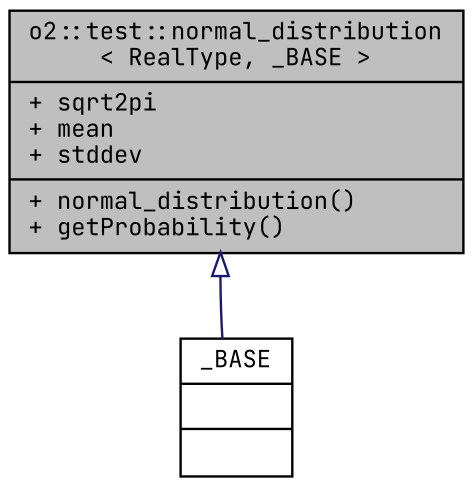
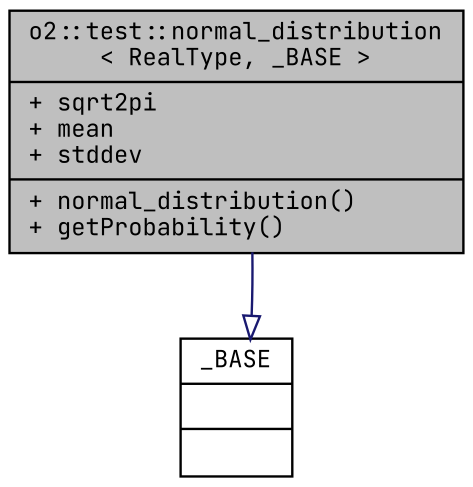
edge "_BASE" -> "o2::test::normal_distribution": reversed
